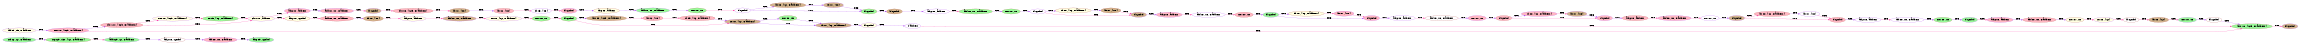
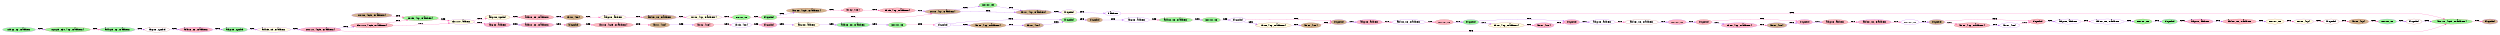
node "stur x8 , [ x29 , #- address ]": fillcolor lightyellow -> tan
edge "ldur w10 , [ x29 , #- address ]" -> "stur x8 , [ x29 , #- address ]": now "ldur w10 , [ x29 , #- address ]" -> "str x9 , [ sp , # address ]"
edge "adrp x9 , symbol" -> "add x9 , x9 , # address": added, label "CFG"
